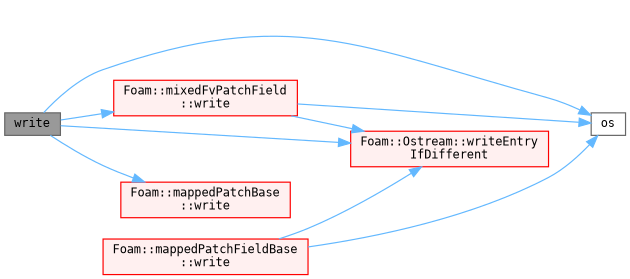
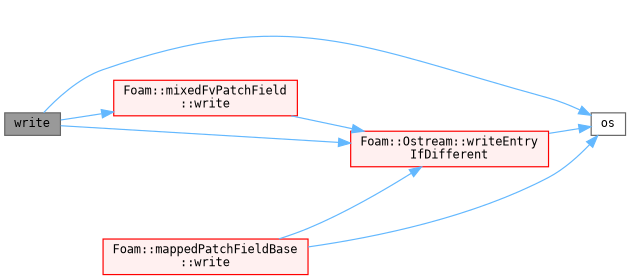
edge "Foam::mixedFvPatchField ::write" -> "os": now "Foam::Ostream::writeEntry IfDifferent" -> "os"
node "Foam::mappedPatchBase ::write": removed
